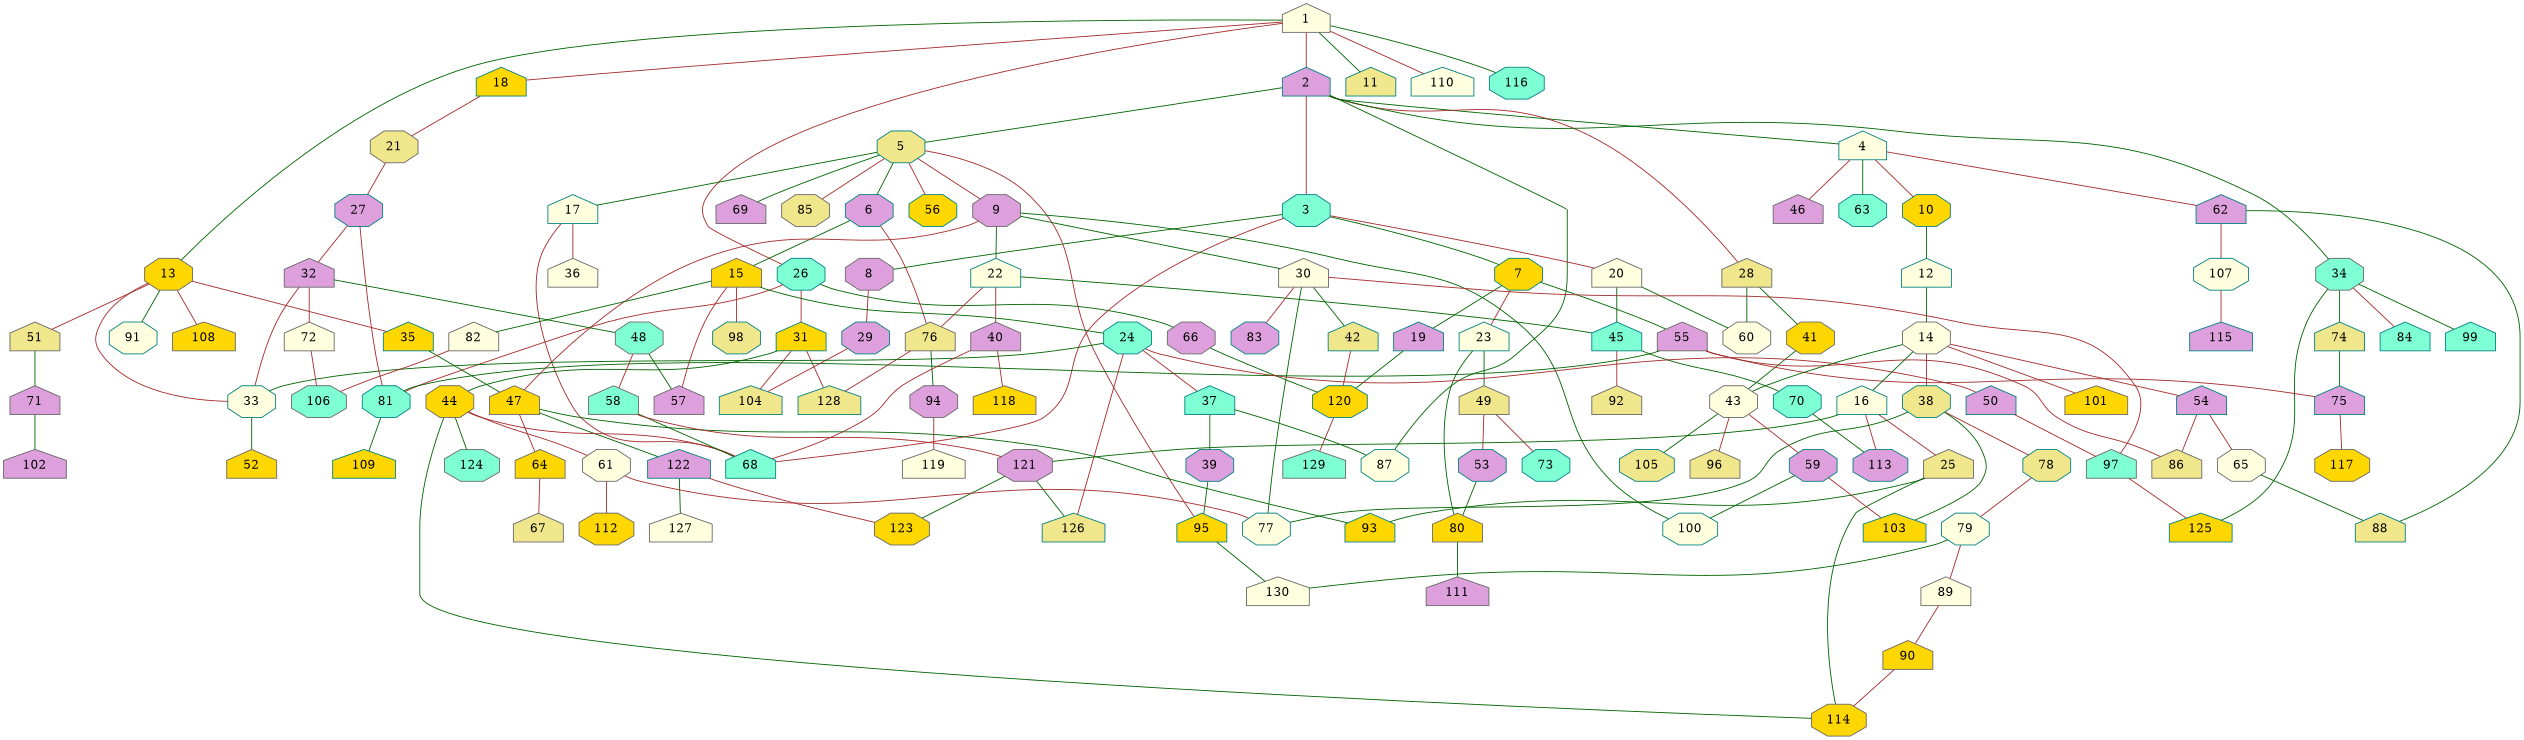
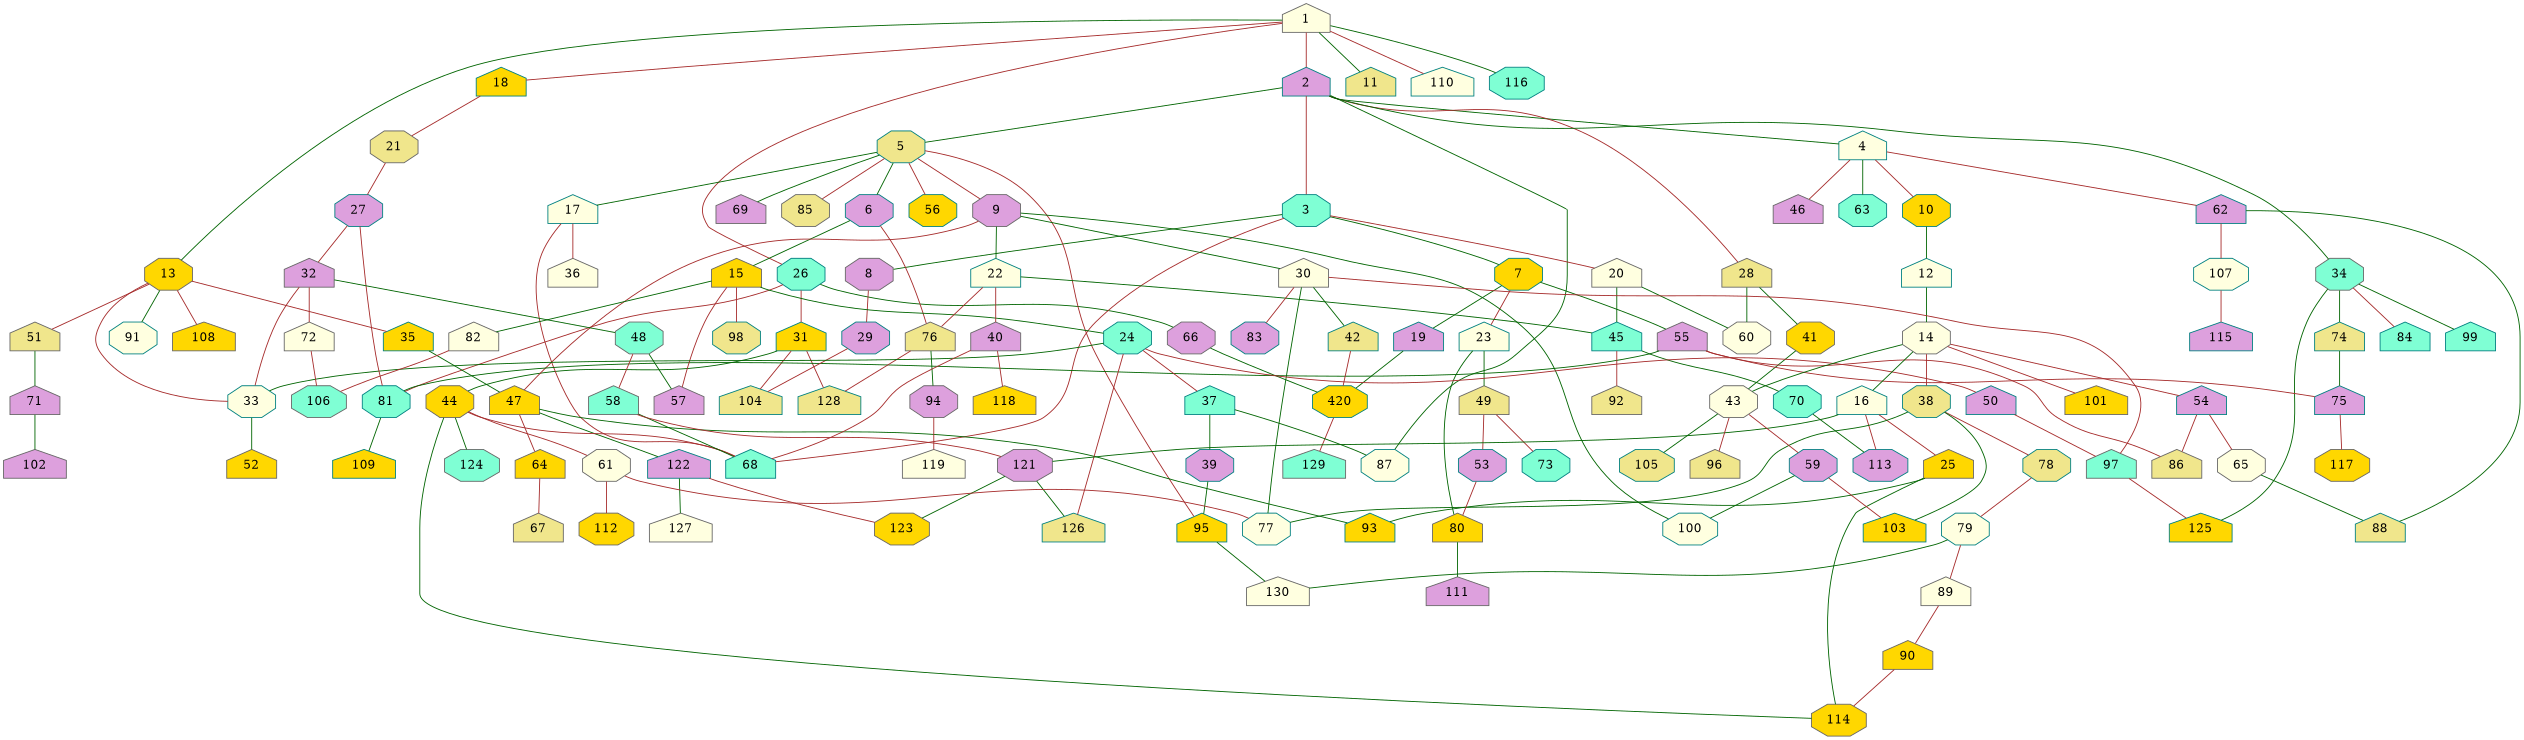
node "120": label "120" -> "420"
node "25": fillcolor khaki -> gold
edge "53" -- "80": color darkgreen -> brown
